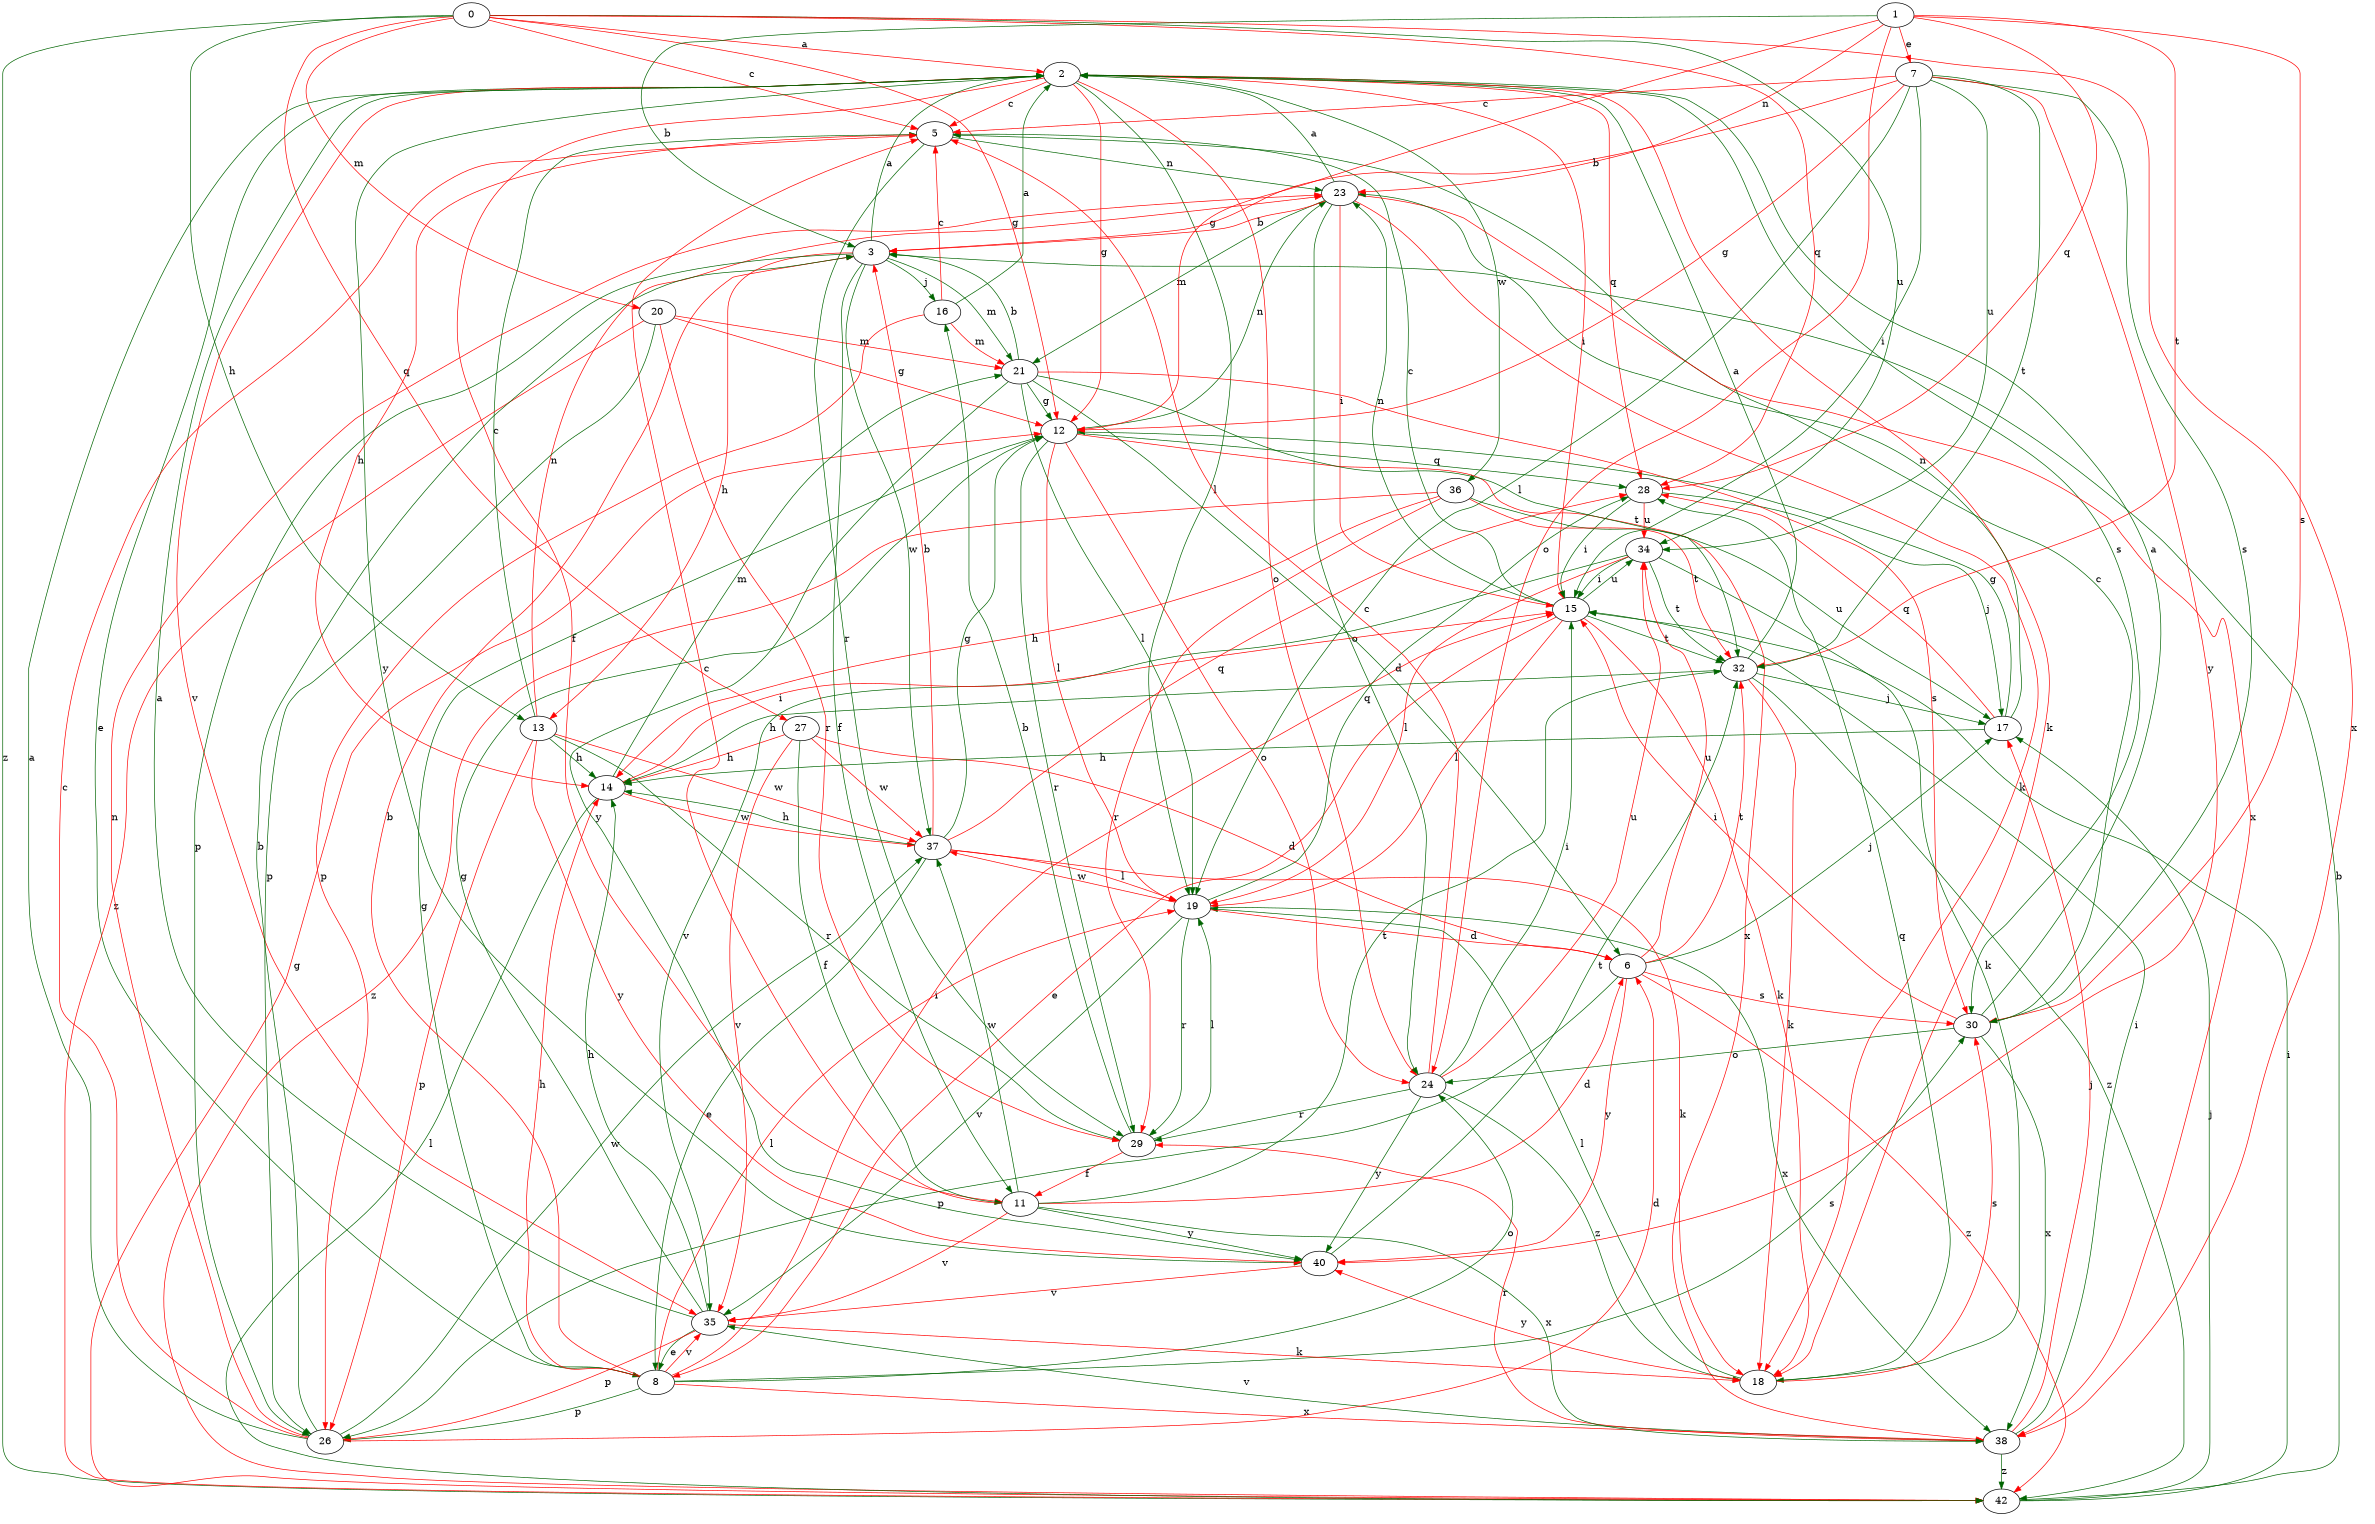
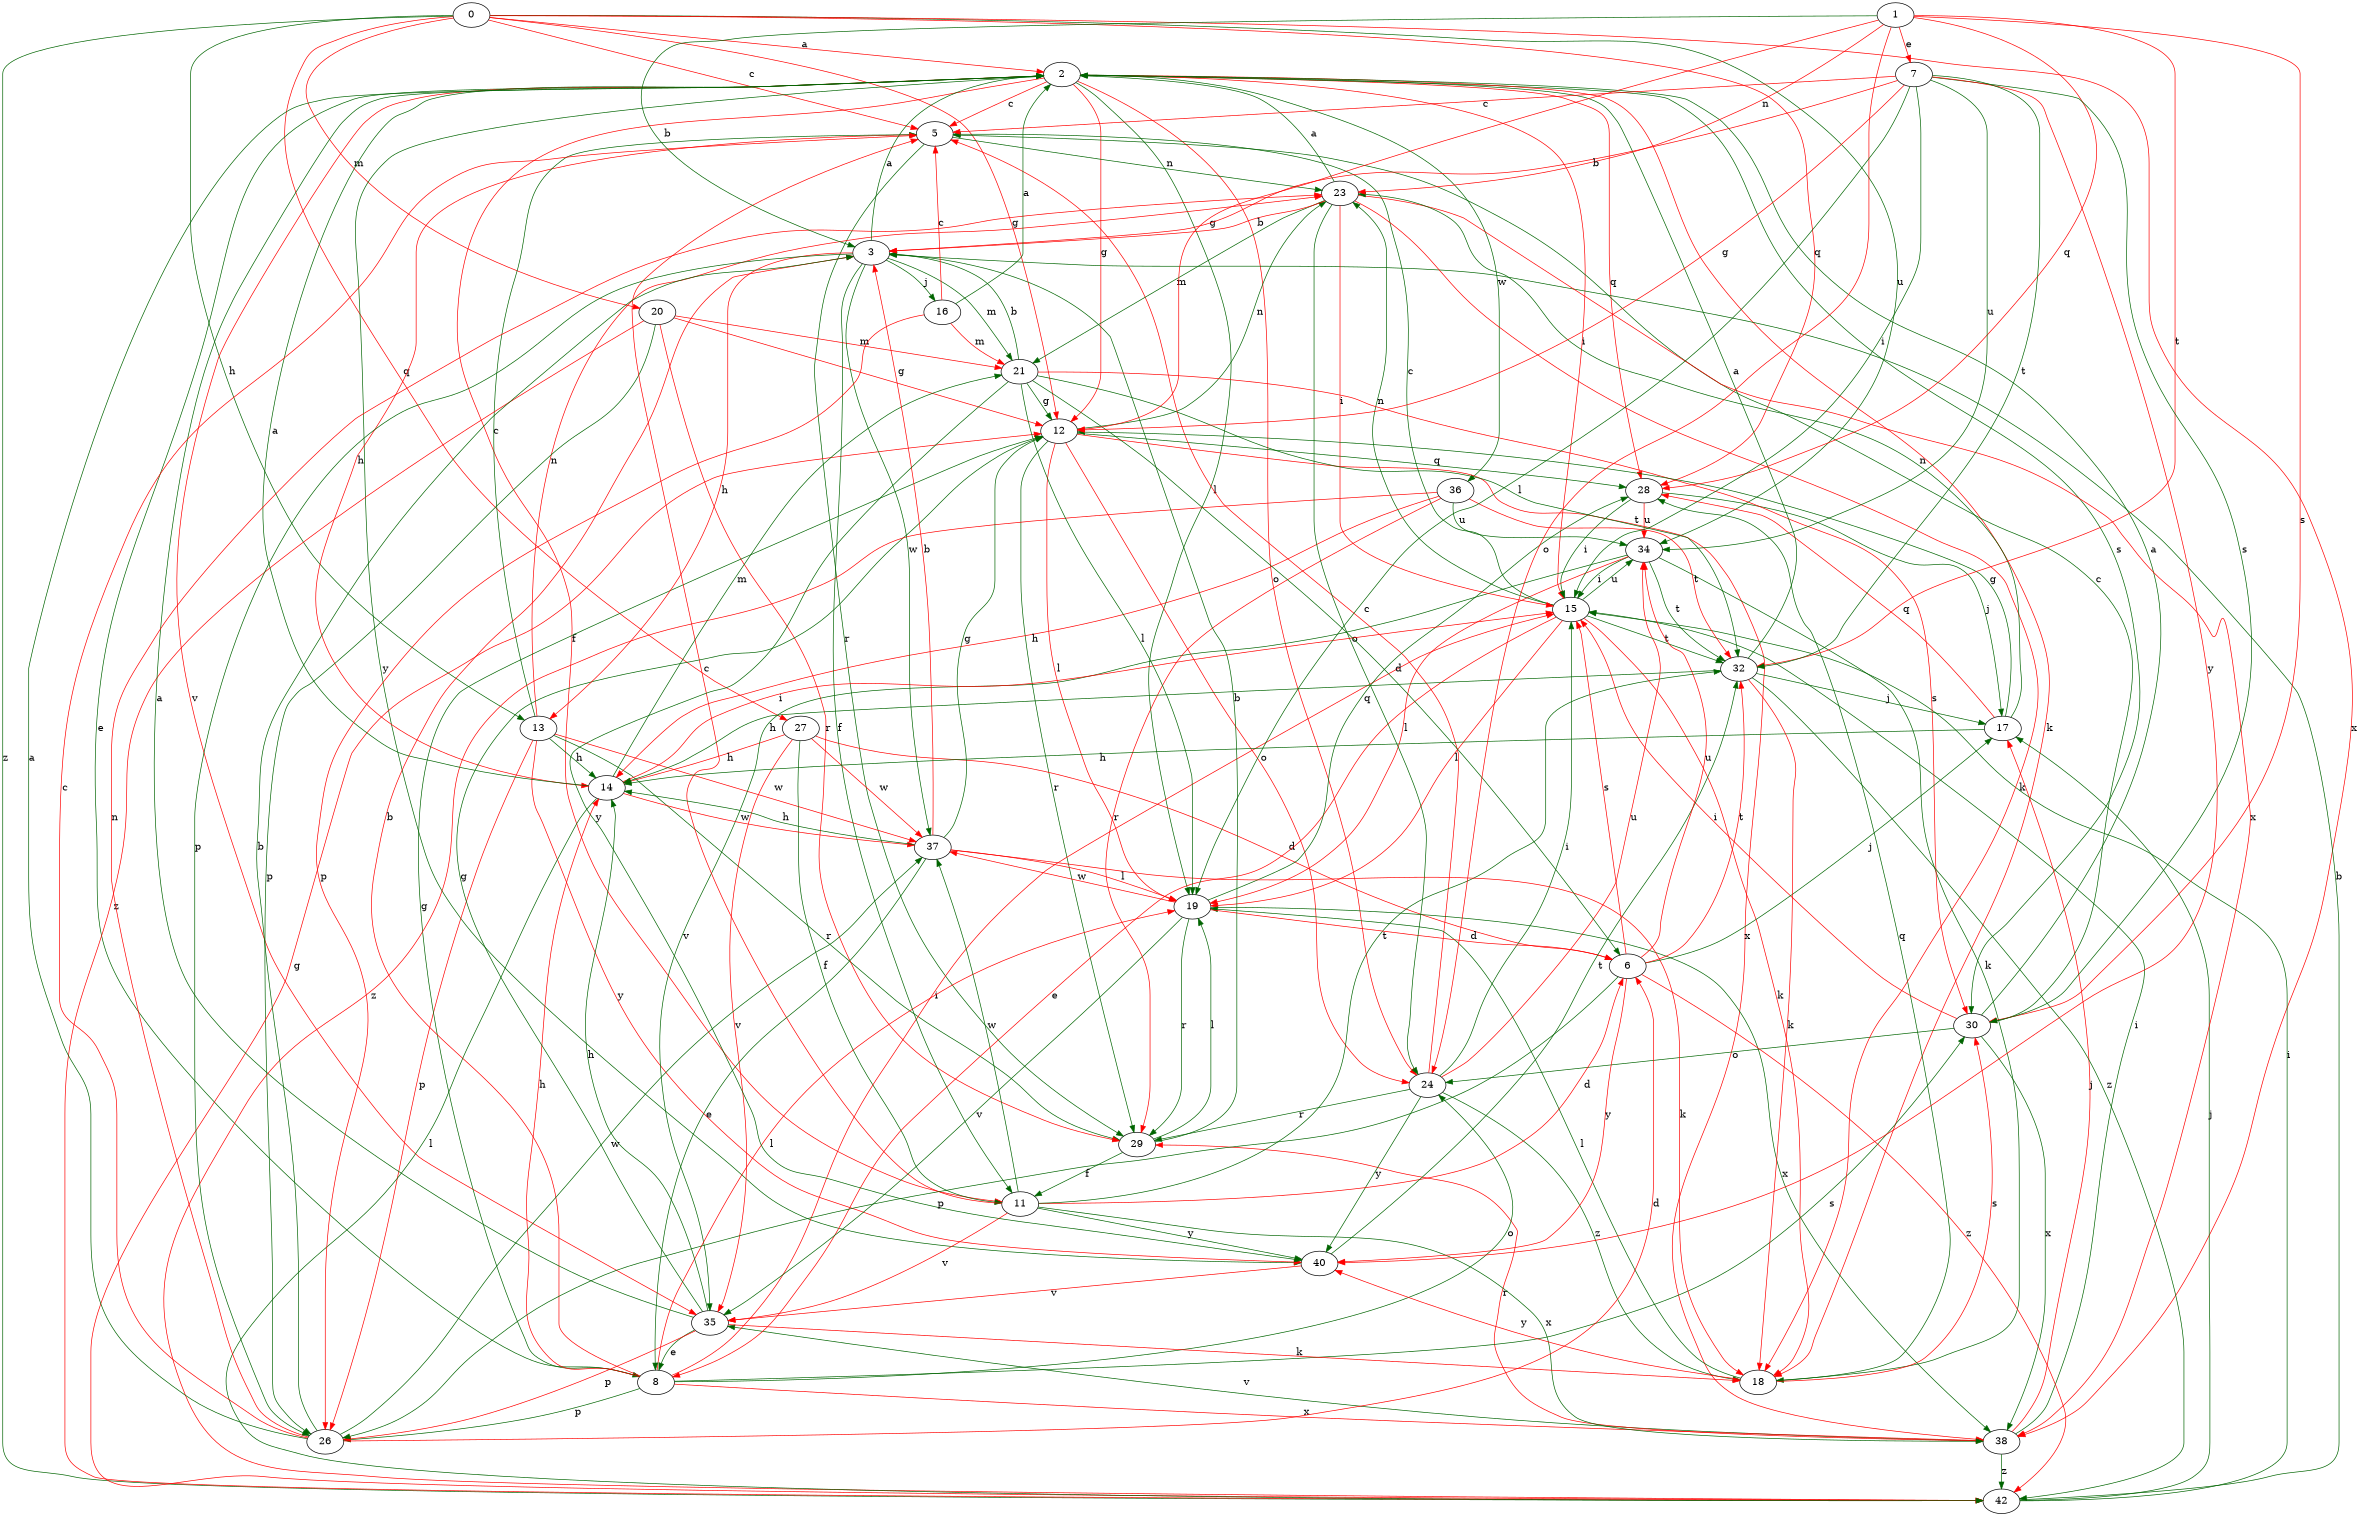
edge "14" -> "2": added, label "a"
edge "36" -> "17": now "36" -> "34"
edge "37" -> "28": removed, label "q"
edge "29" -> "16": now "29" -> "3"
edge "6" -> "30": now "6" -> "15"
edge "29" -> "11": color red -> darkgreen
edge "8" -> "35": removed, label "v"
